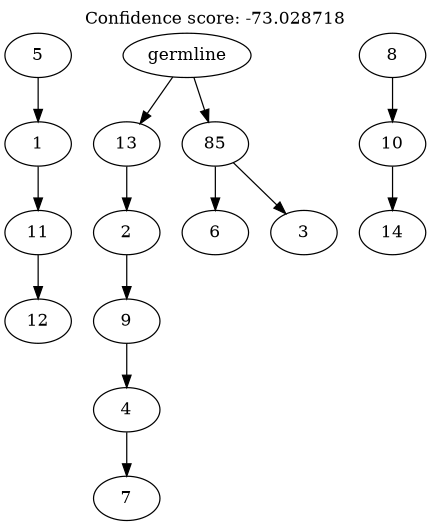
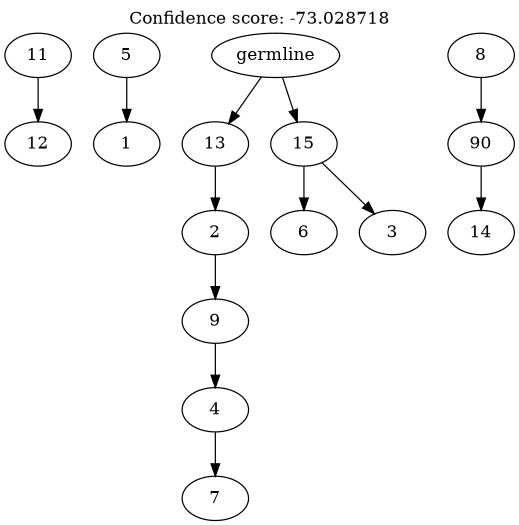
node "85": label "85" -> "15"
node "10": label "10" -> "90"
edge "1" -> "11": removed
